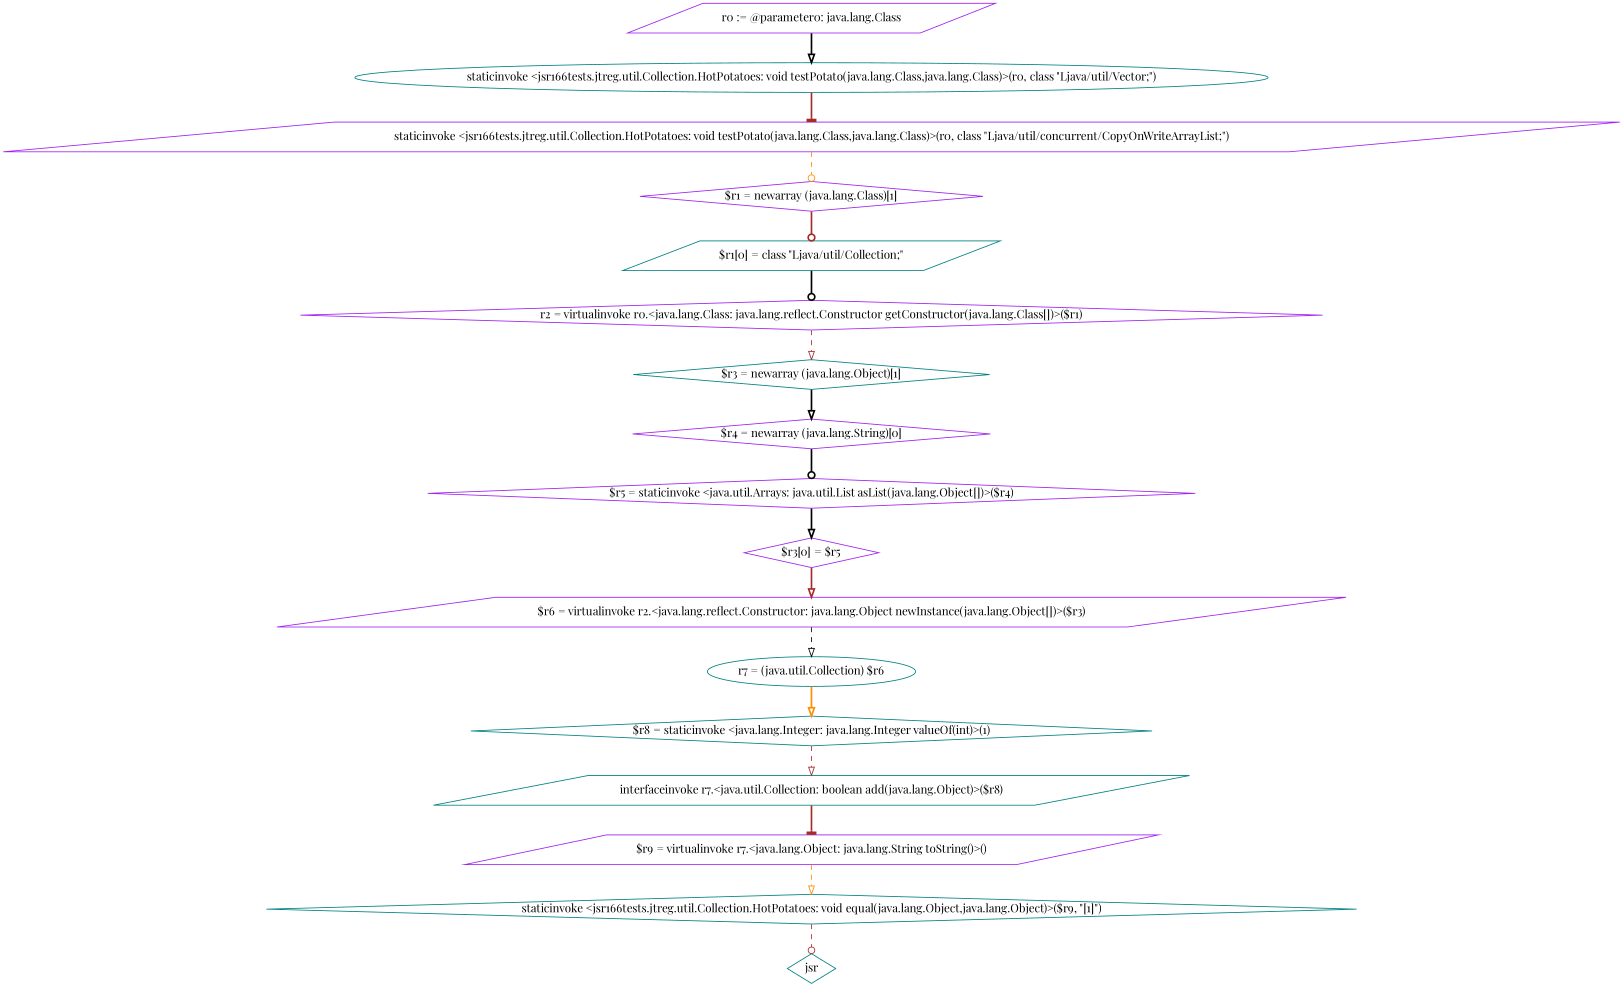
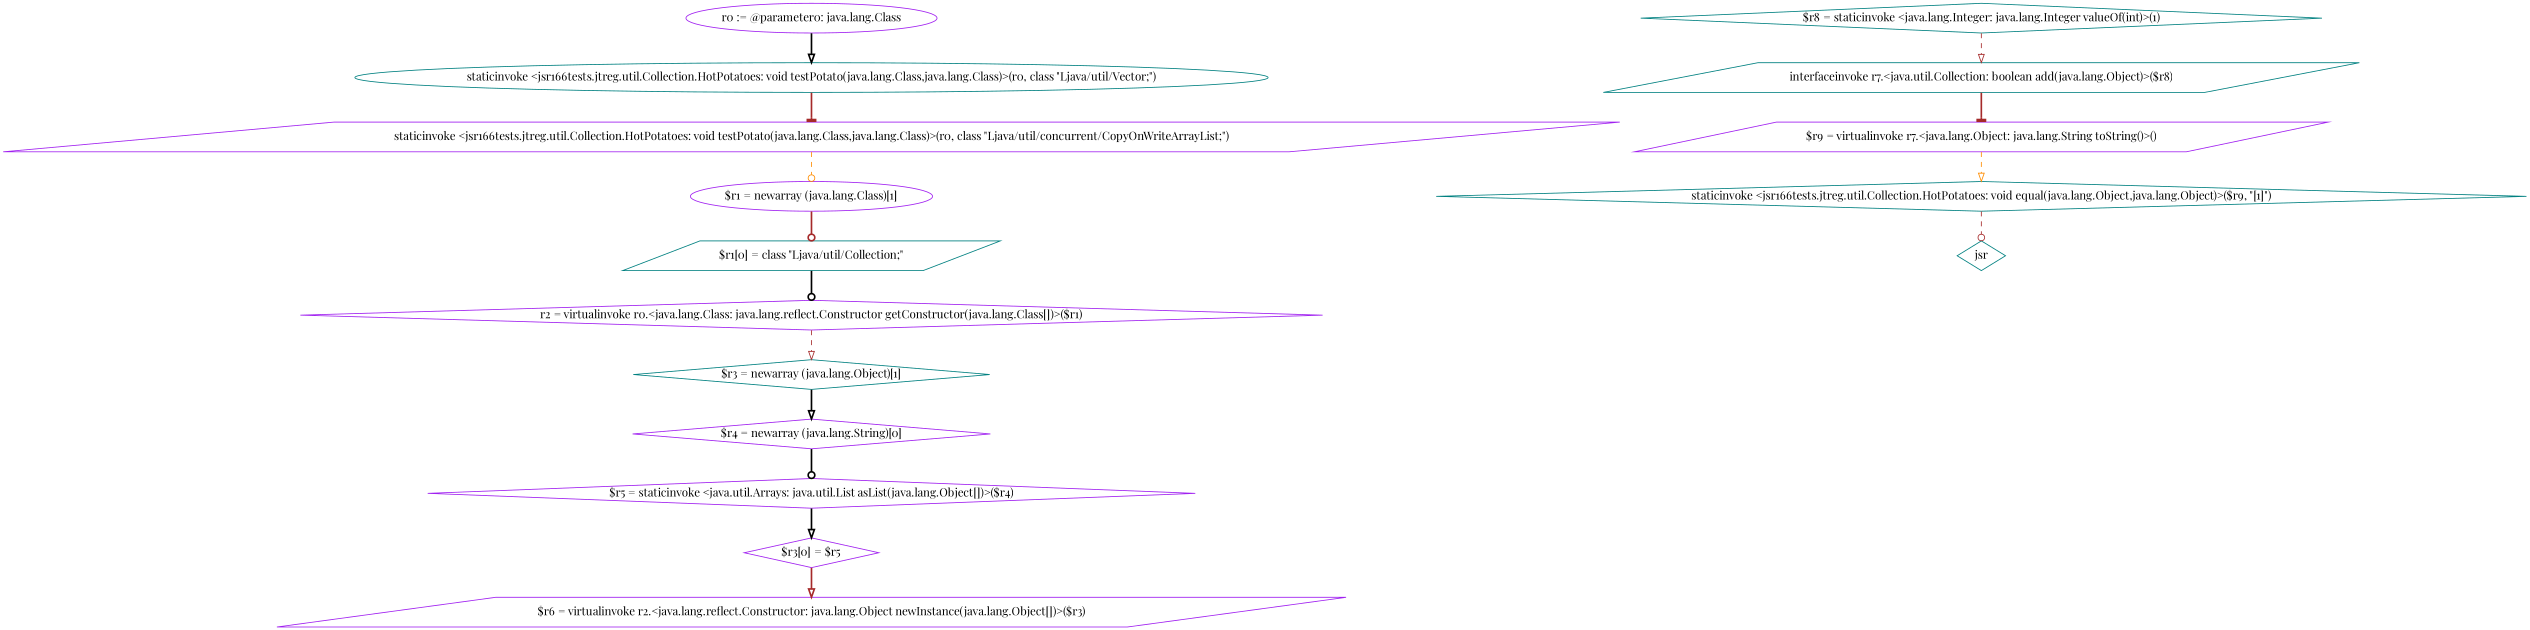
node "r0 := @parameter0: java.lang.Class": shape parallelogram -> ellipse
node "$r1 = newarray (java.lang.Class)[1]": shape diamond -> ellipse
node "r7 = (java.util.Collection) $r6": removed
